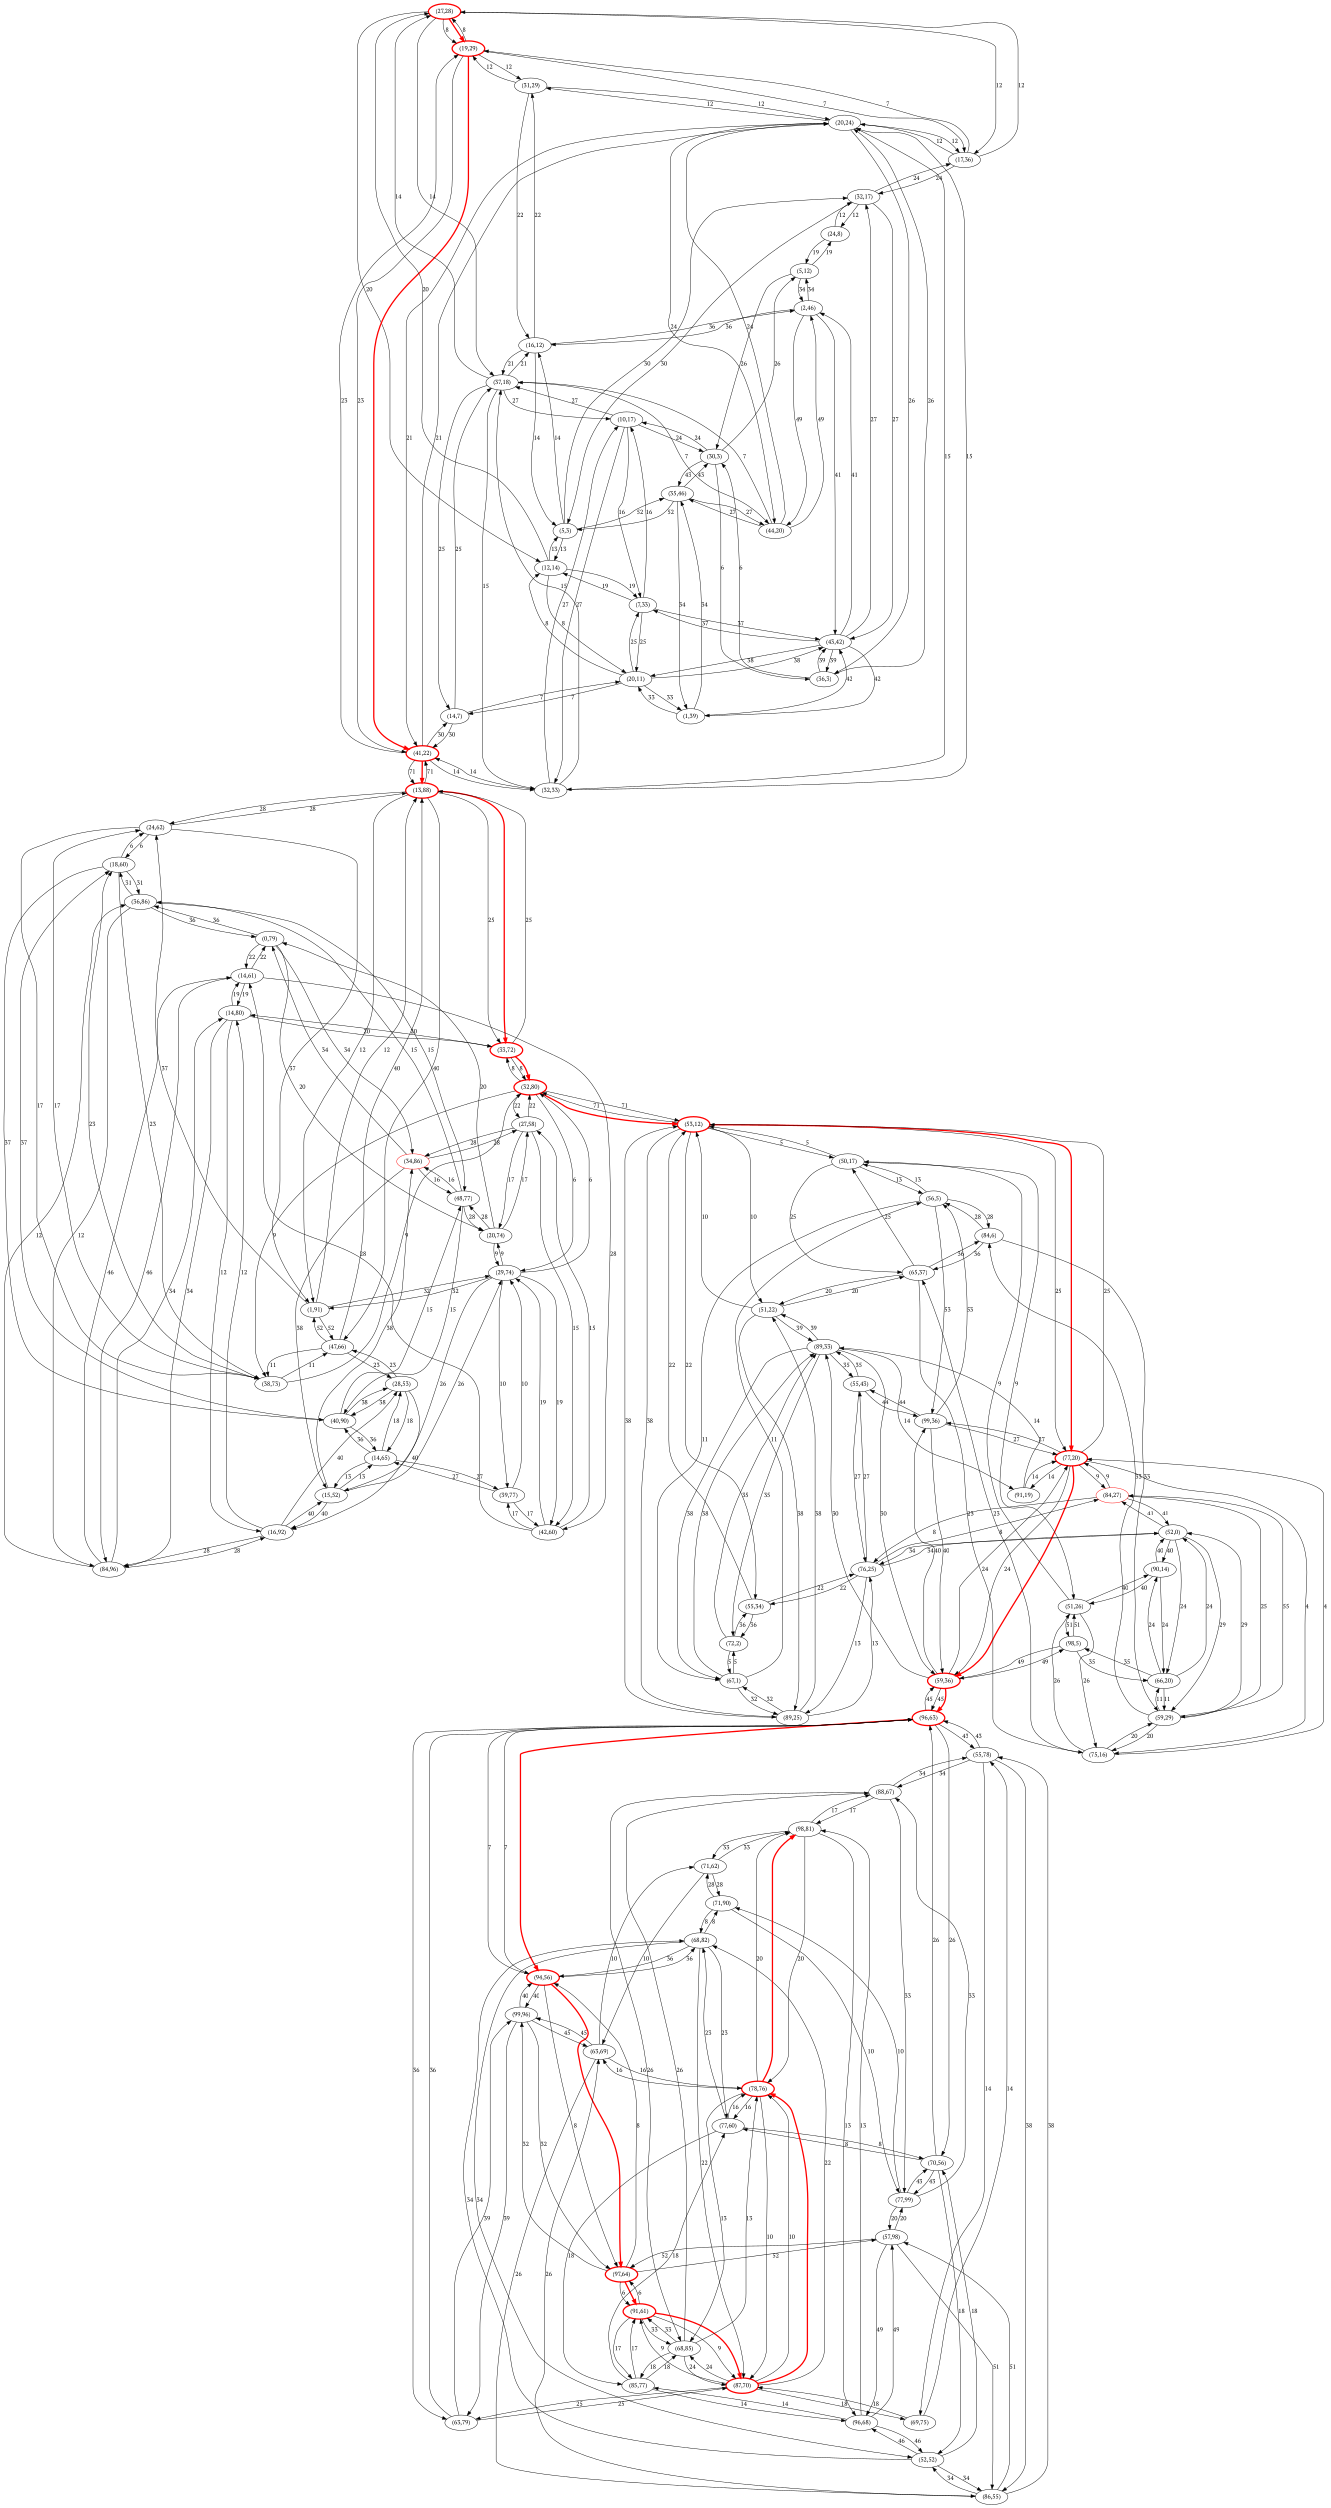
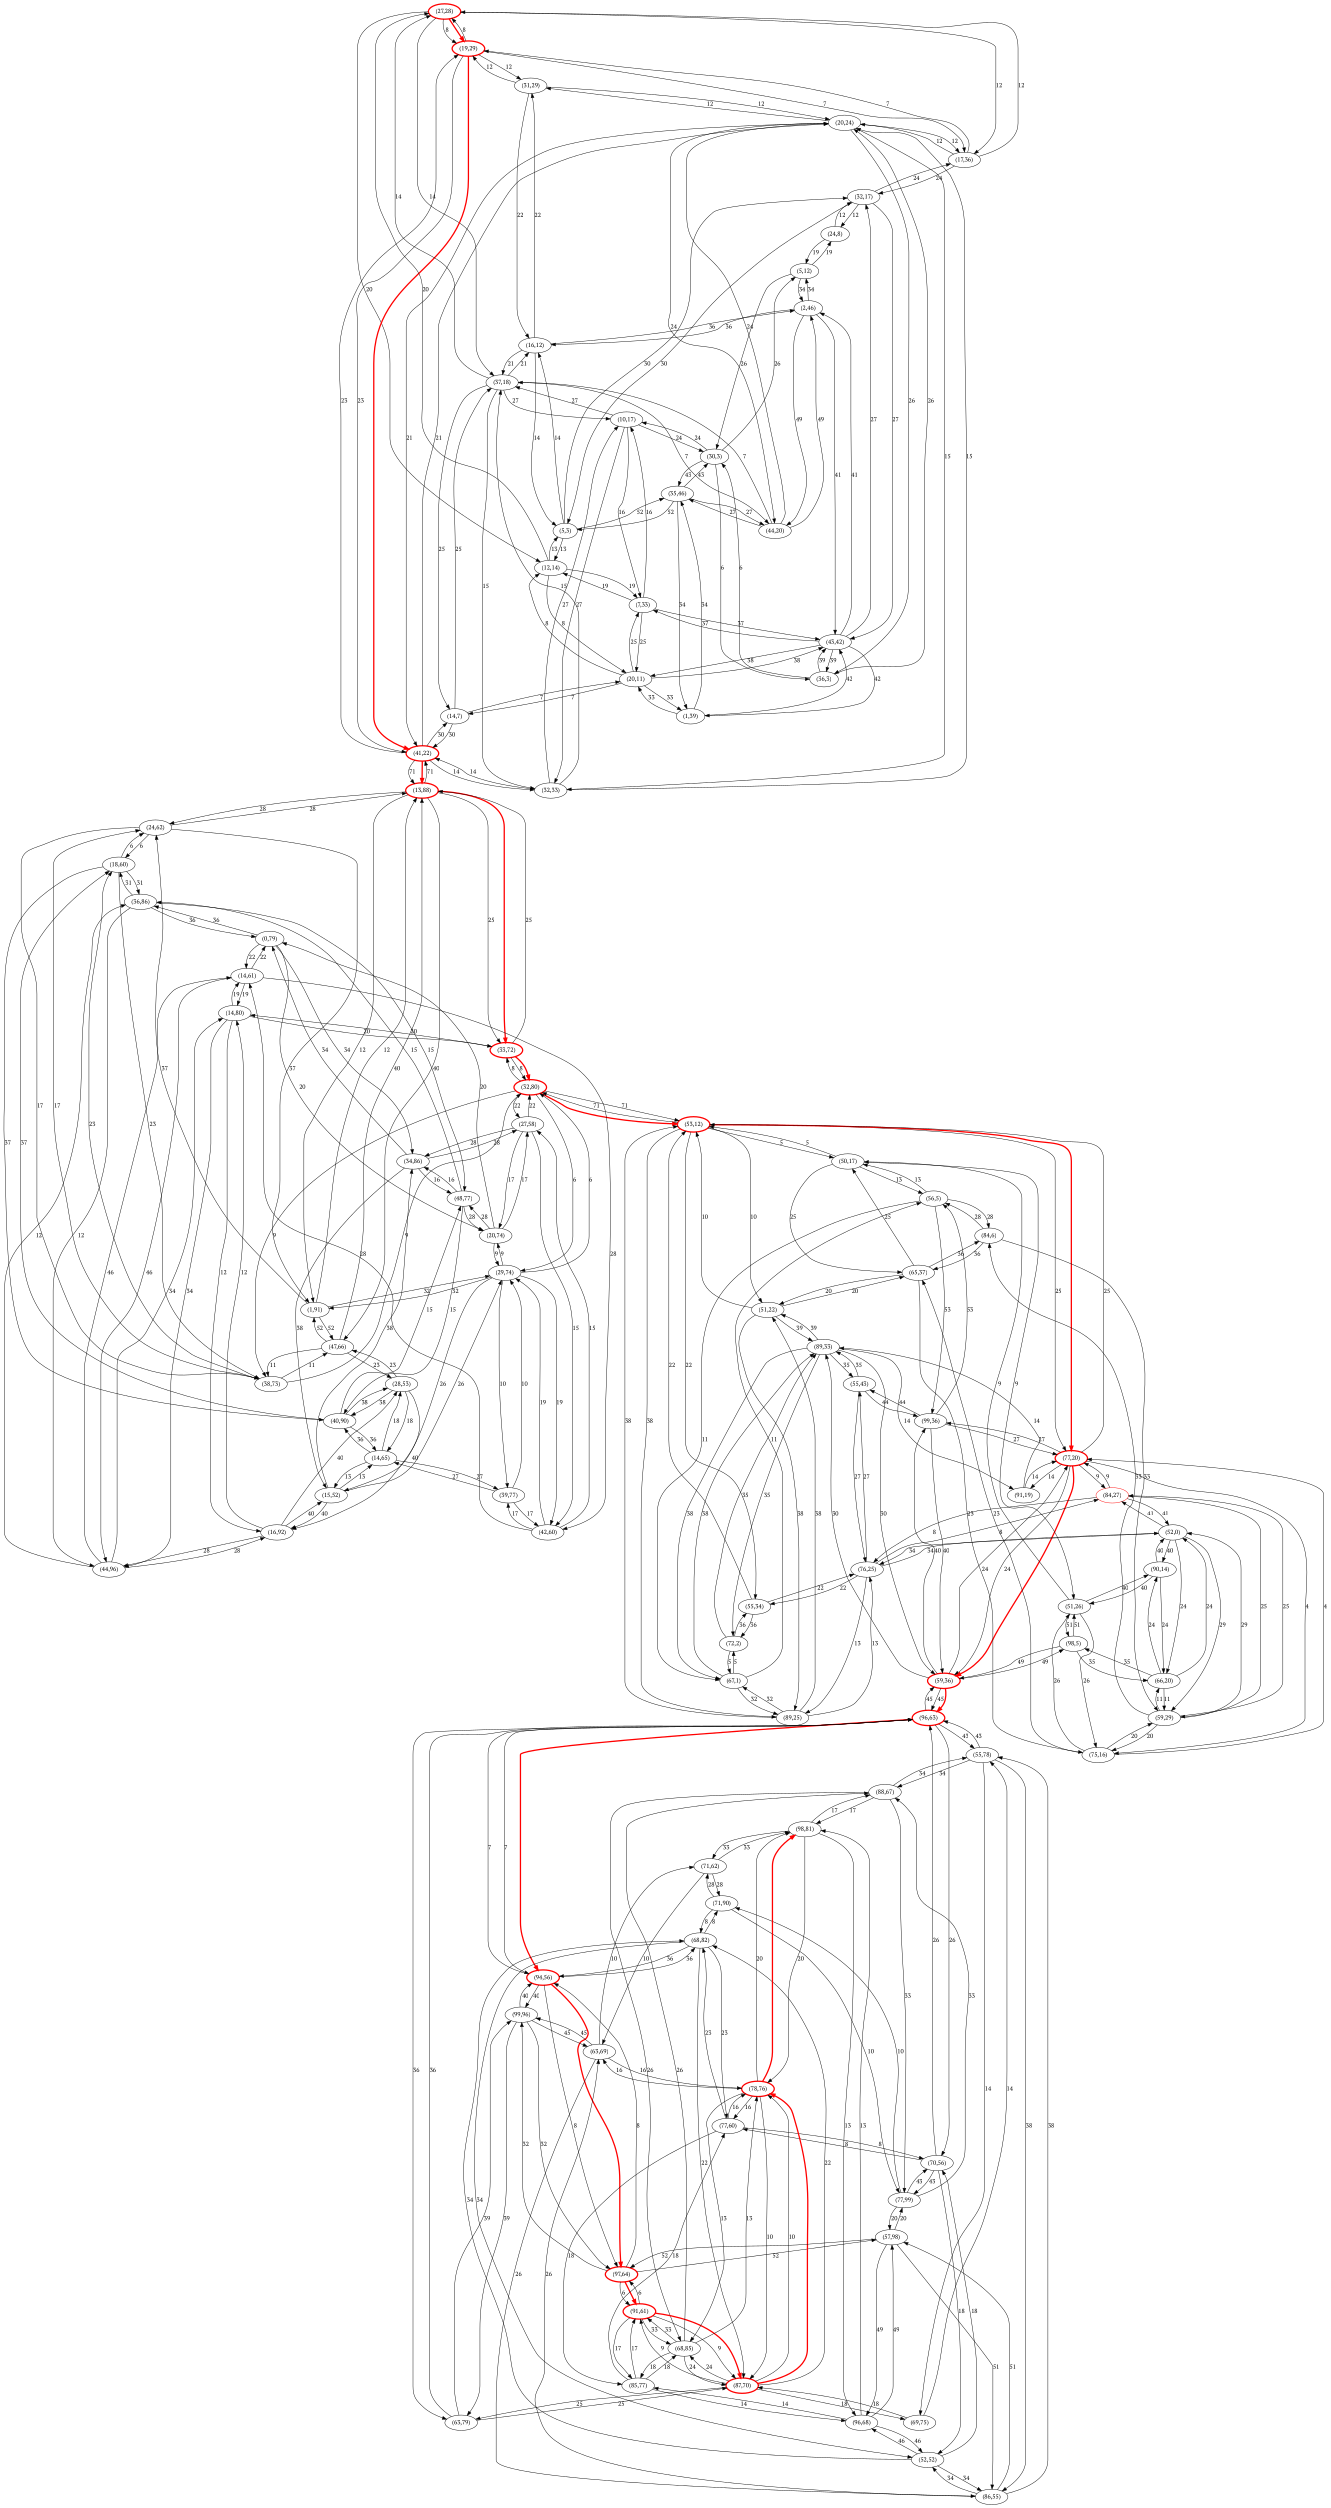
node "(34,86)": color red -> black
node "(84,96)": label "(84,96)" -> "(44,96)"
edge "(59,29)" -> "(84,27)": label "55" -> "25"
